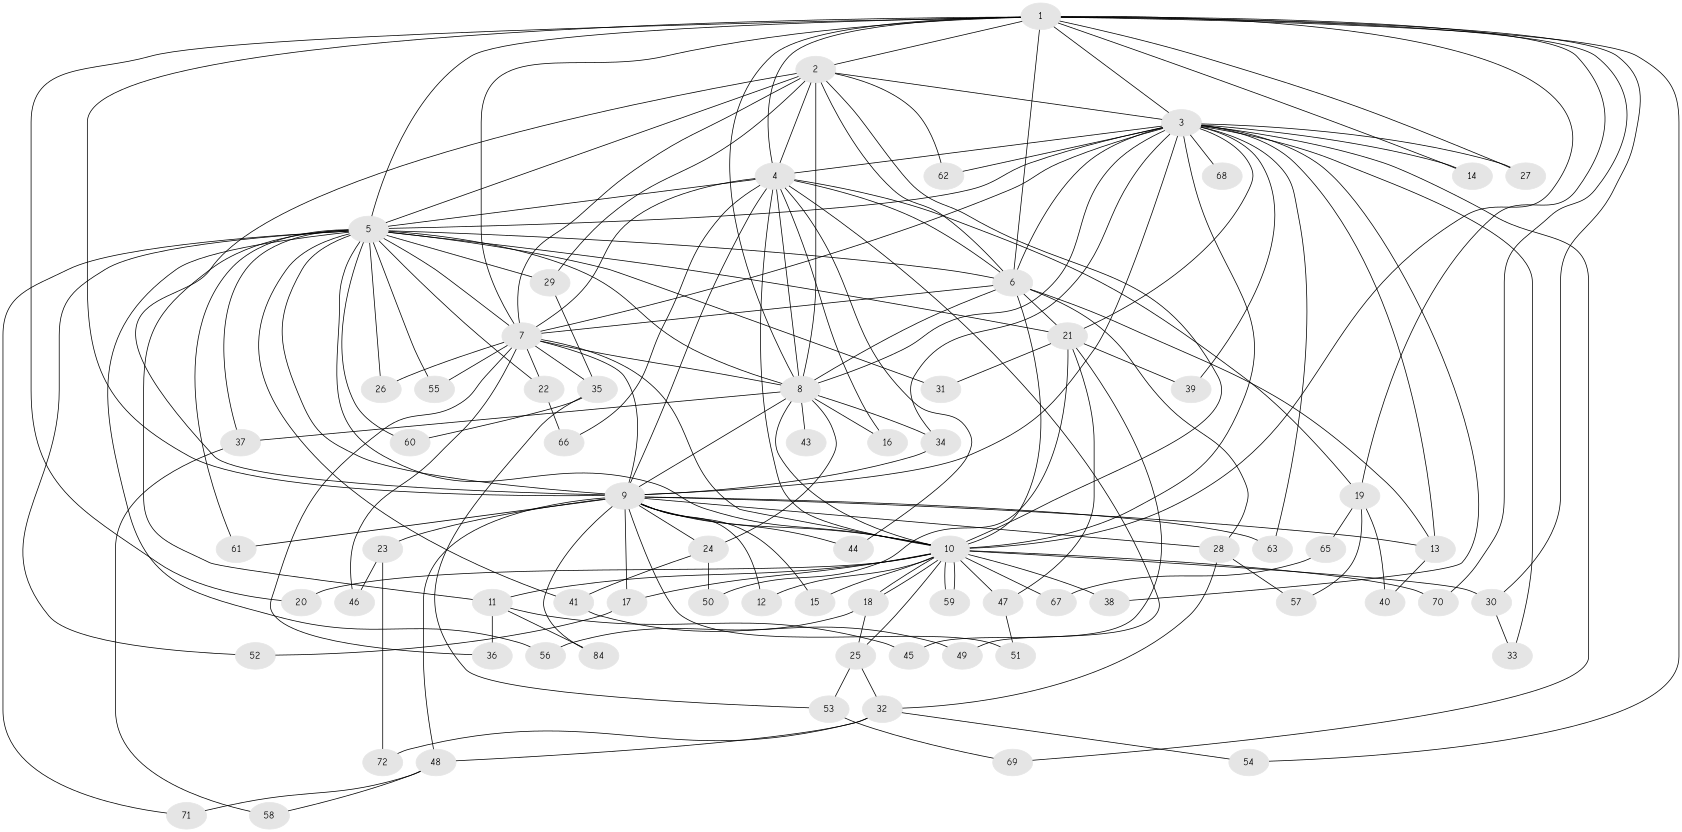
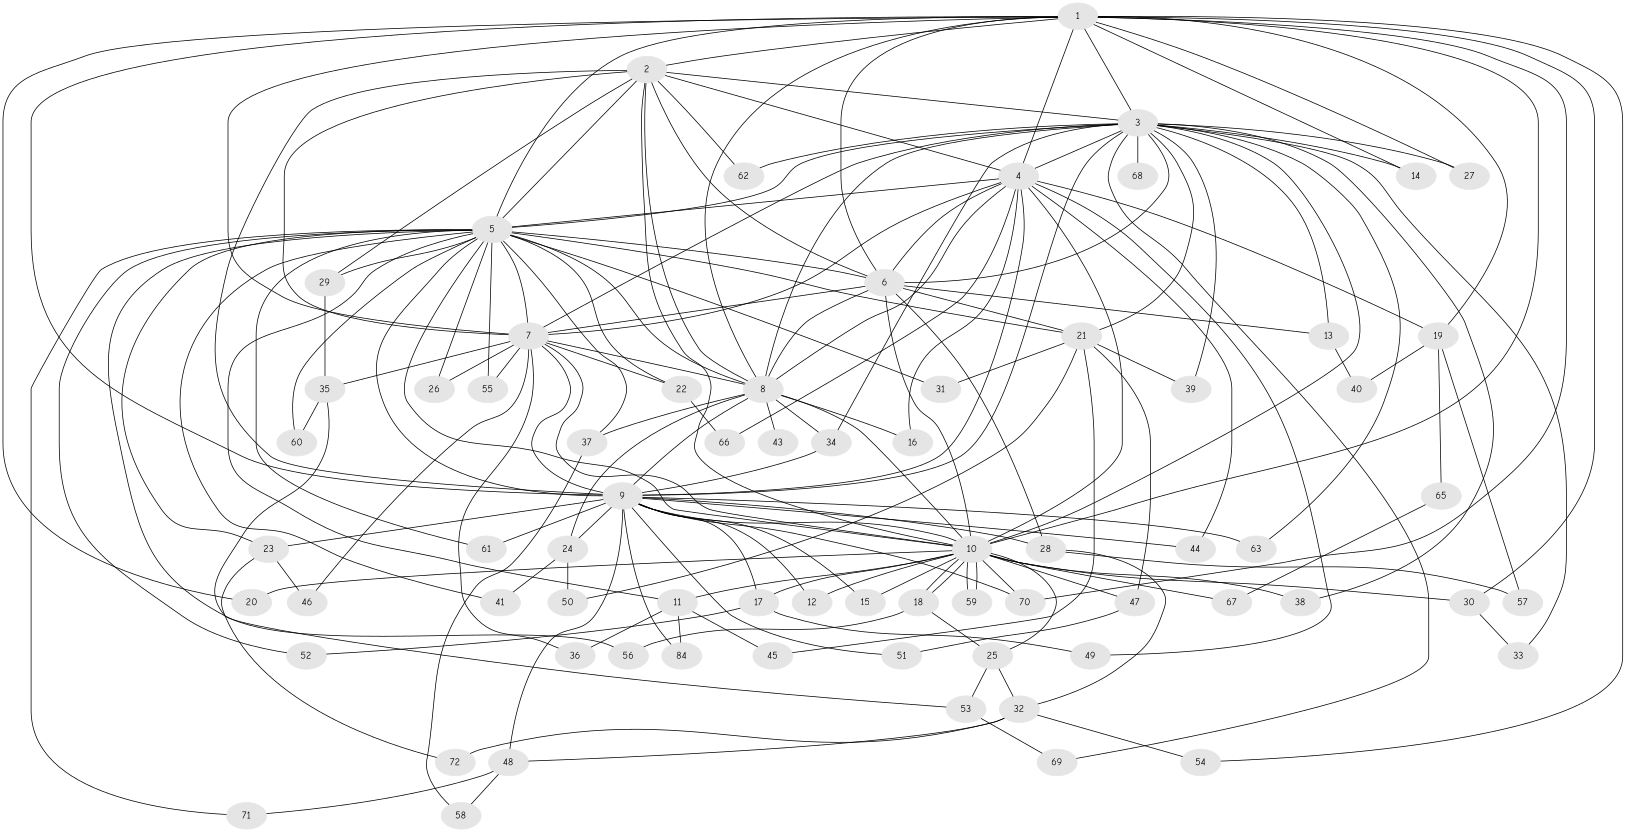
edge "5" -- "23": added
edge "9" -- "13": now "9" -- "70"
edge "41" -- "49": now "17" -- "49"
